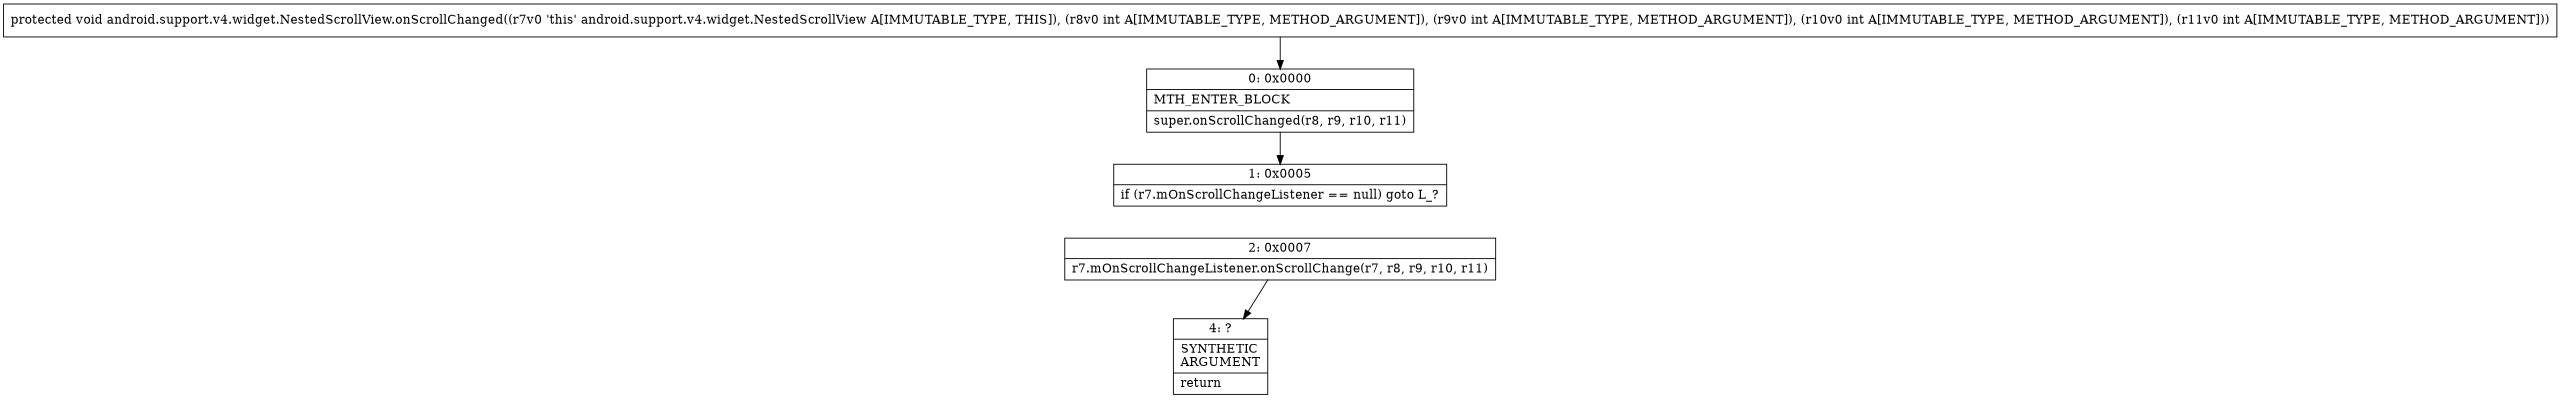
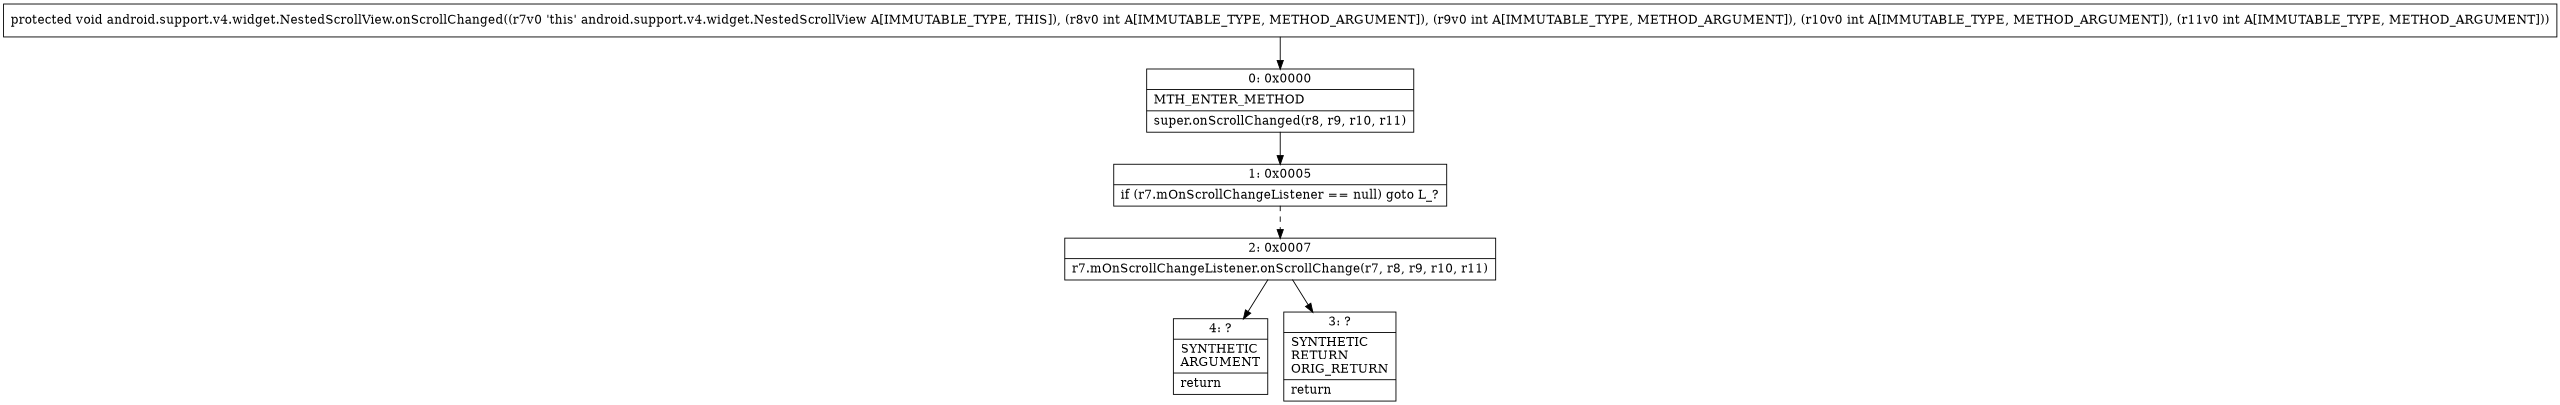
node "0: 0x0000": text "MTH_ENTER_BLOCK" -> "MTH_ENTER_METHOD"
edge "1: 0x0005" -> "2: 0x0007": added
node "3: ?": added
